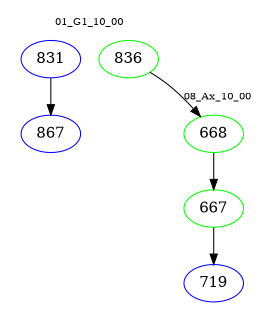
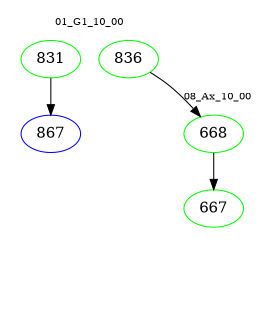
node "831": color blue -> green
node "719": removed
